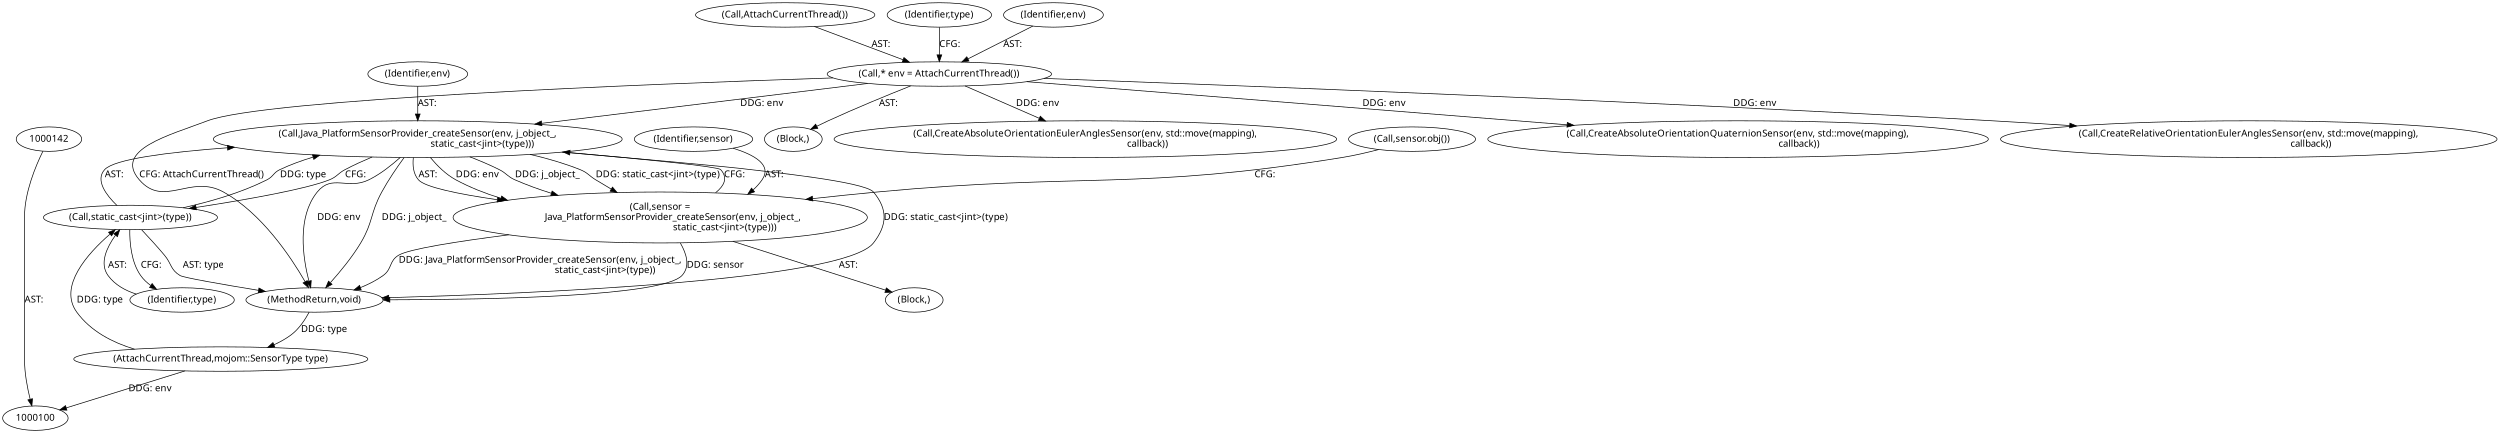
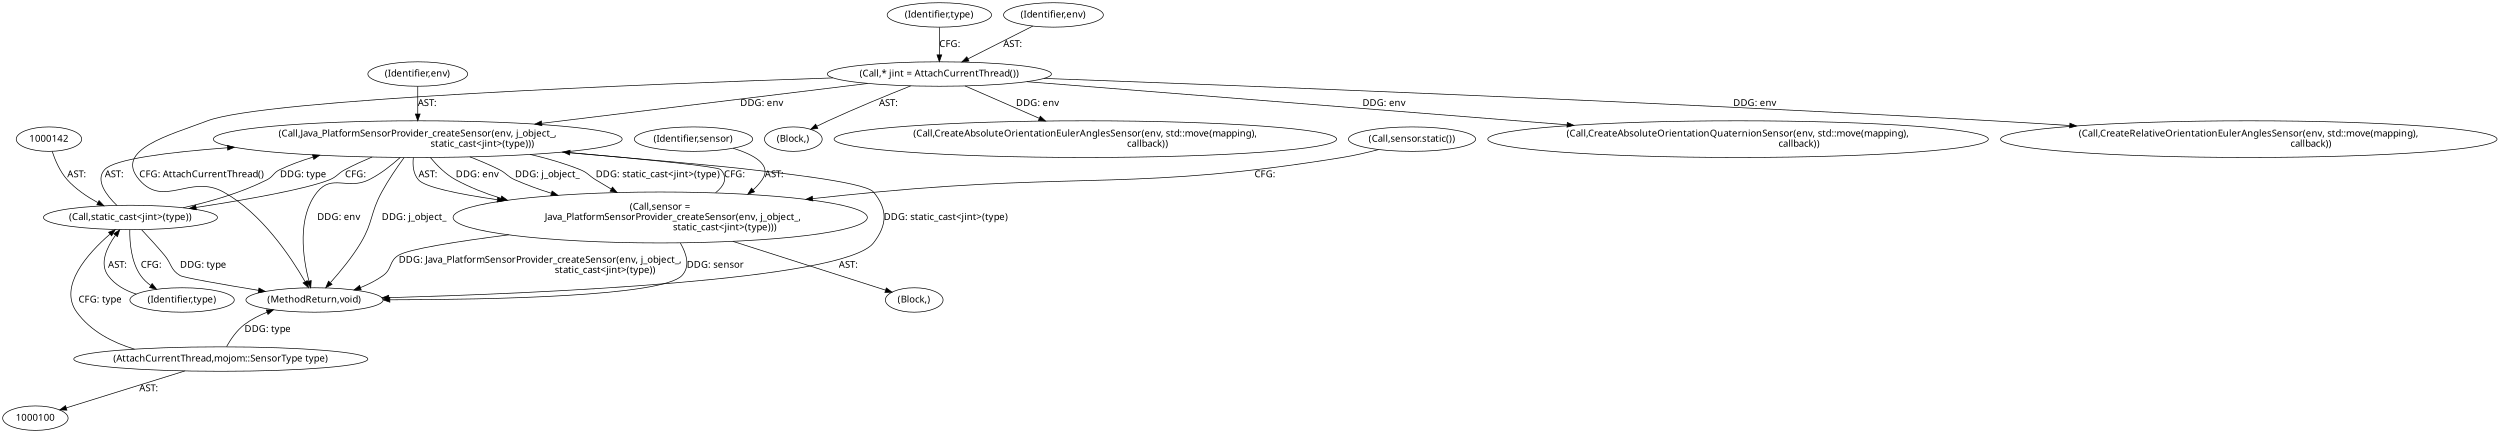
node "(Call,AttachCurrentThread())": removed
node "(Call,* env = AttachCurrentThread())": label "(Call,* env = AttachCurrentThread())" -> "(Call,* jint = AttachCurrentThread())"
node "(Call,sensor.obj())": label "(Call,sensor.obj())" -> "(Call,sensor.static())"
edge "(Call,static_cast<jint>(type))" -> "(MethodReturn,void)": label "AST: type" -> "DDG: type"
edge "1000142" -> "1000100": now "1000142" -> "(Call,static_cast<jint>(type))"
edge "(AttachCurrentThread,mojom::SensorType type)" -> "(Call,static_cast<jint>(type))": label "DDG: type" -> "CFG: type"
edge "(MethodReturn,void)" -> "(AttachCurrentThread,mojom::SensorType type)": reversed
edge "(AttachCurrentThread,mojom::SensorType type)" -> "1000100": label "DDG: env" -> "AST: "
